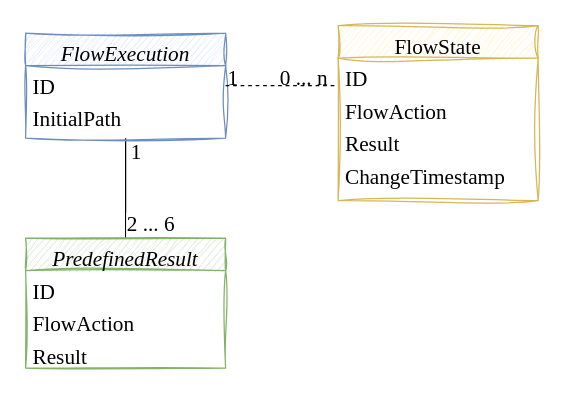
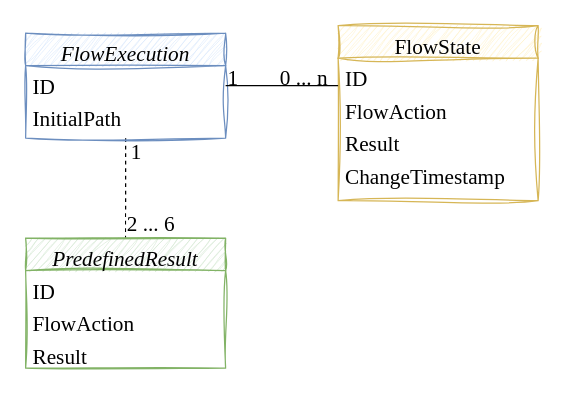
edge "FlowExecution" -- "FlowState": style dashed -> solid
edge "FlowExecution" -- "PredefinedResult": style solid -> dashed
